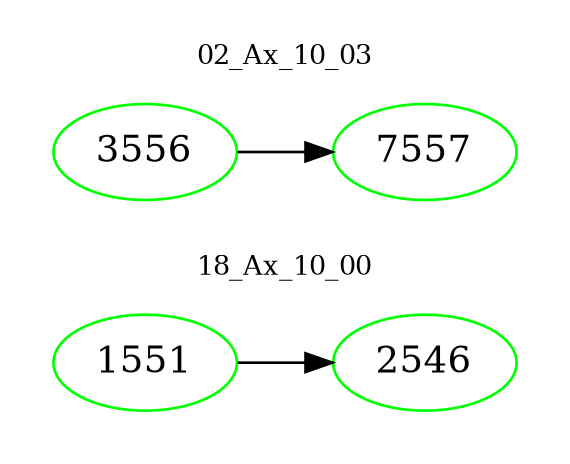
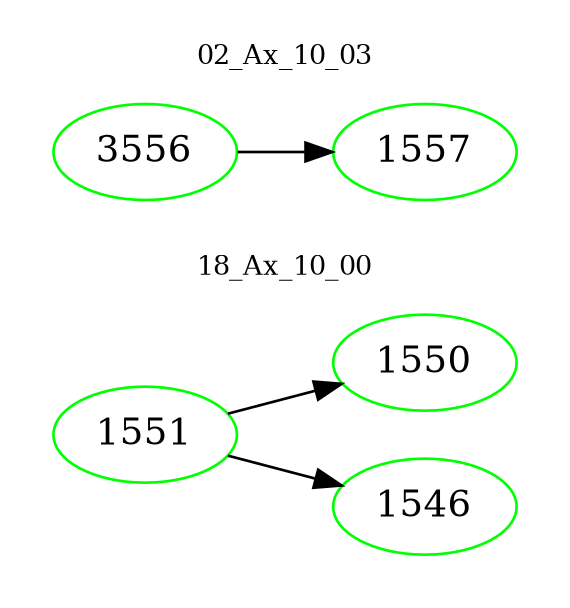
node "7557": label "7557" -> "1557"
node "2546": label "2546" -> "1546"
node "1550": added
